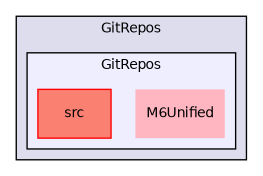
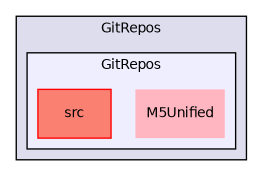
node "M6Unified": label "M6Unified" -> "M5Unified"
